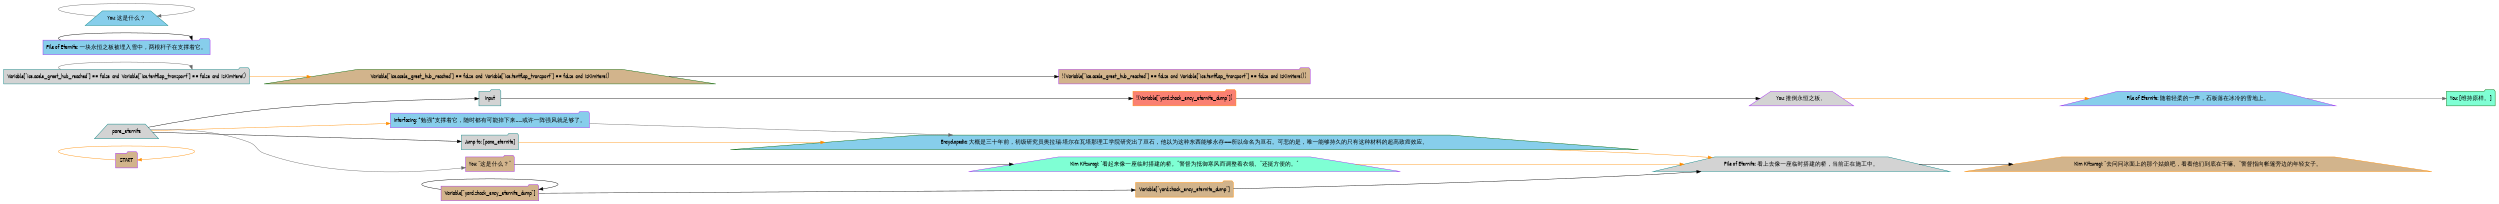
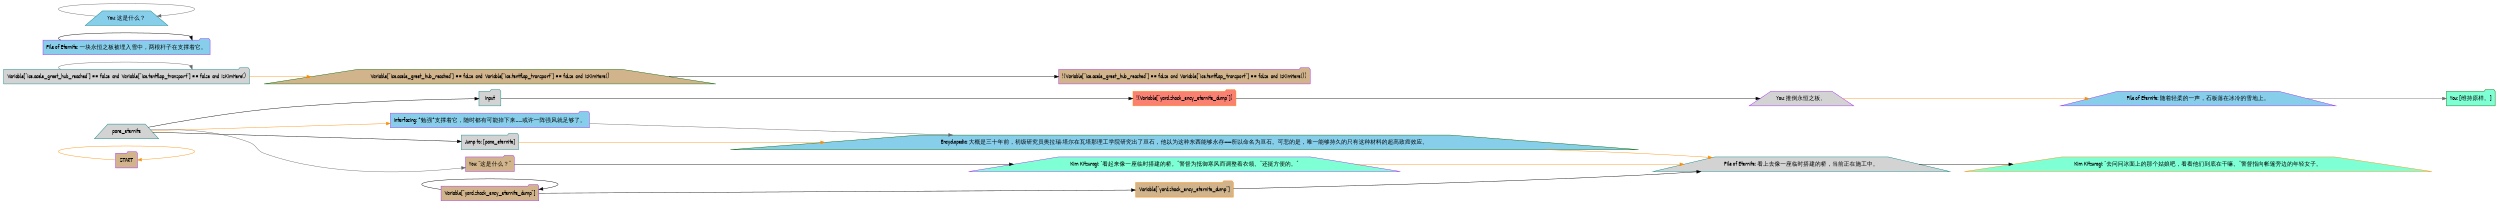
node "Kim Kitsuragi: “去问问冰面上的那个姑娘吧，看看他们到底在干嘛。”警督指向帐篷旁边的年轻女子。": fillcolor tan -> aquamarine
